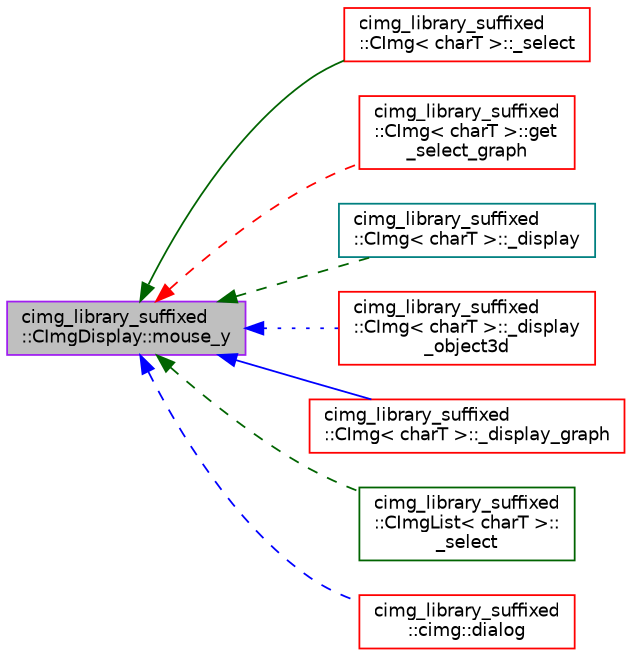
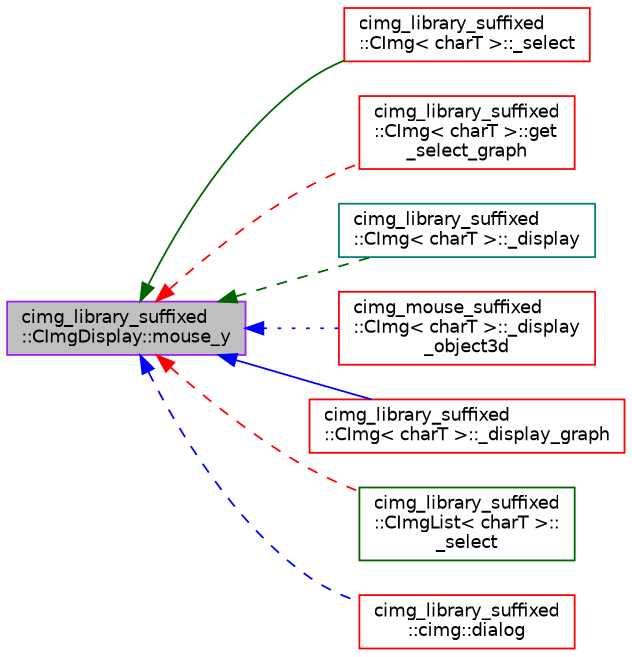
node "cimg_library_suffixed ::CImg< charT >::_display _object3d": label "cimg_library_suffixed ::CImg< charT >::_display _object3d" -> "cimg_mouse_suffixed ::CImg< charT >::_display _object3d"
edge "cimg_library_suffixed ::CImgList< charT >:: _select" -> "cimg_library_suffixed ::CImgDisplay::mouse_y": color darkgreen -> red
